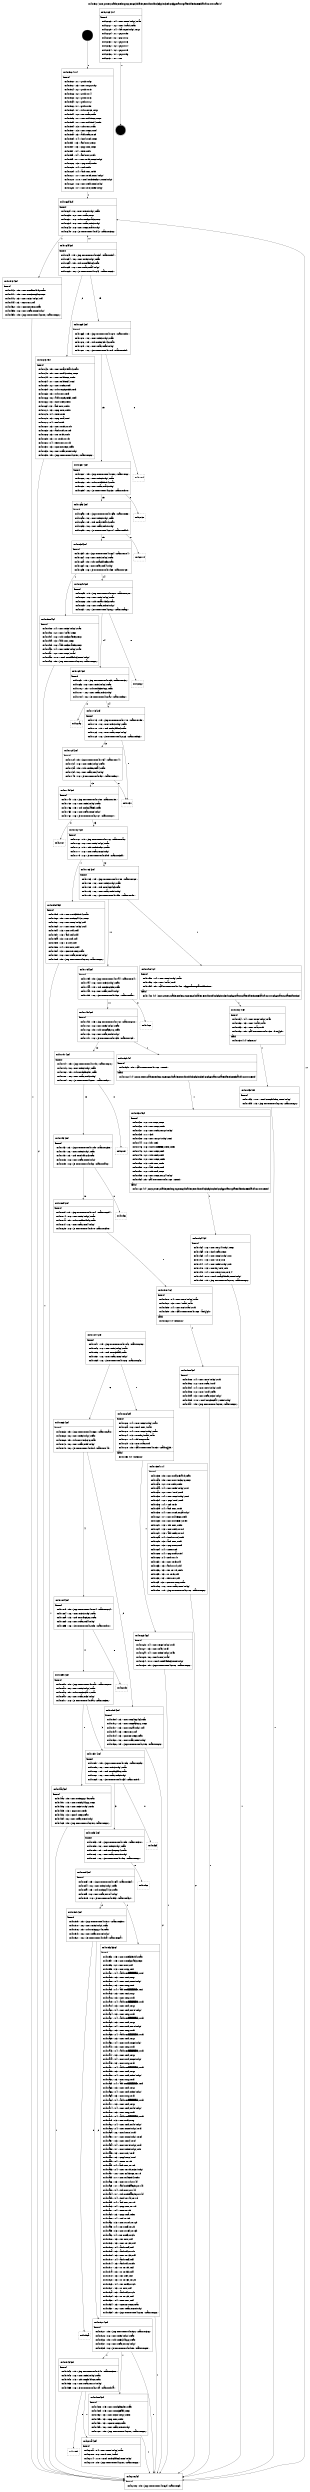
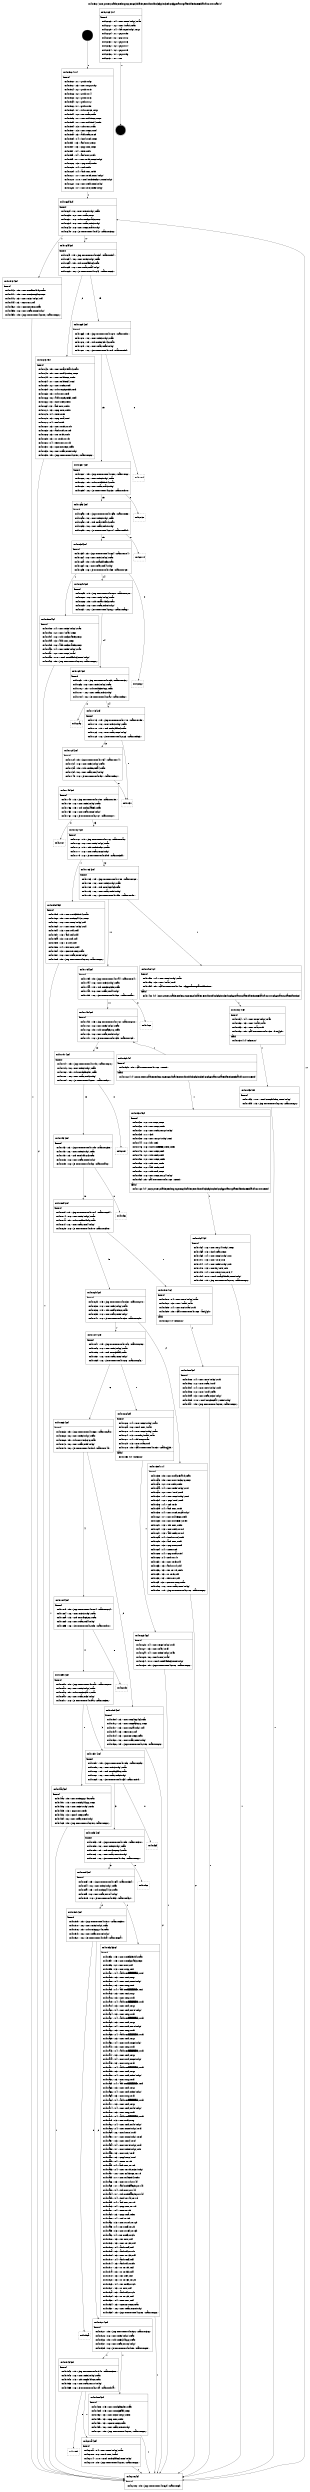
edge "0x40164f [28]" -> "0x40162f [32]": reversed
edge "0x4016db [28]" -> "0x402022": now "0x4016bf [28]" -> "0x402022"
edge "0x40172f [28]" -> "0x40174b [28]": removed, label "13"
edge "0x4017bb [28]" -> "0x401d2b [5]": reversed
node "0x40182b [28]": added
edge "0x4018d3 [28]" -> "0x4018ef [28]": added, label "3"
edge "0x401927 [28]" -> "0x4021ec [5]": now "0x40210a [25]" -> "0x4021ec [5]"
